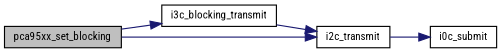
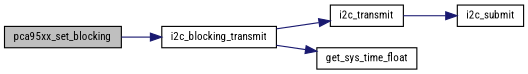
node "i3c_blocking_transmit": label "i3c_blocking_transmit" -> "i2c_blocking_transmit"
edge "pca95xx_set_blocking" -> "i2c_transmit": removed
node "i0c_submit": label "i0c_submit" -> "i2c_submit"
node "get_sys_time_float": added
